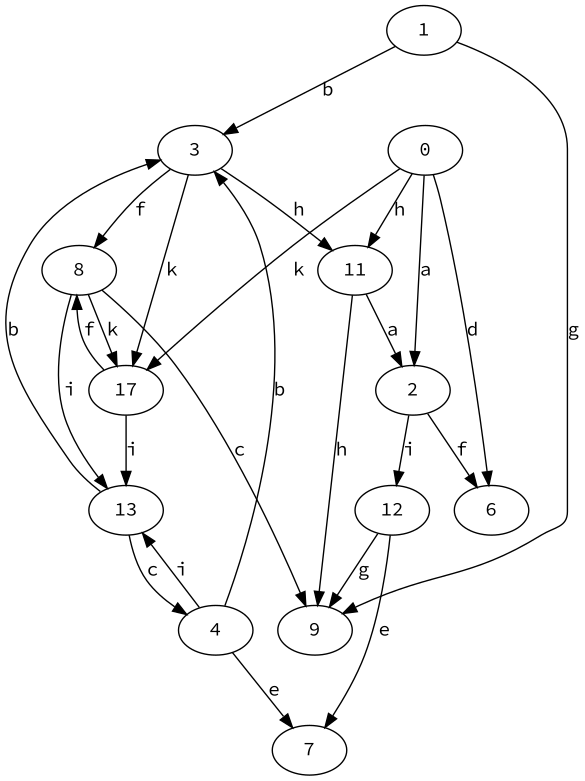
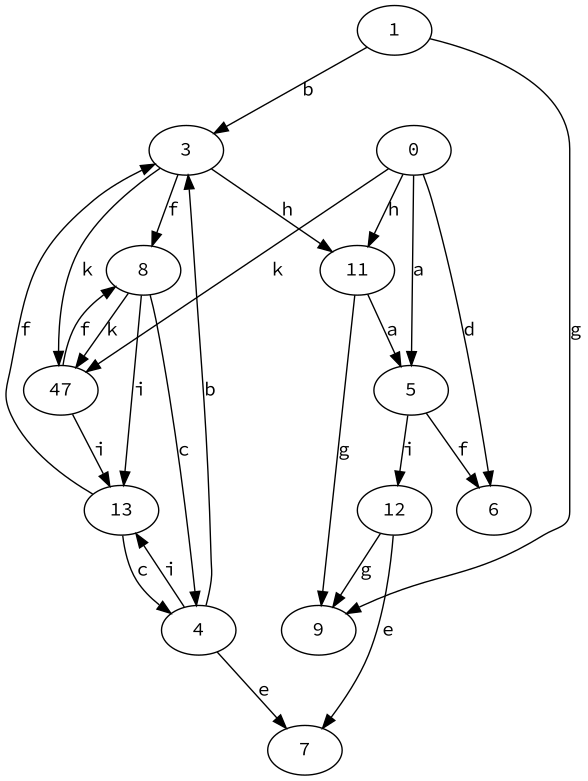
edge "13" -> "3": label "b" -> "f"
node "17": label "17" -> "47"
node "2": label "2" -> "5"
edge "8" -> "9": now "8" -> "4"
edge "11" -> "9": label "h" -> "g"
